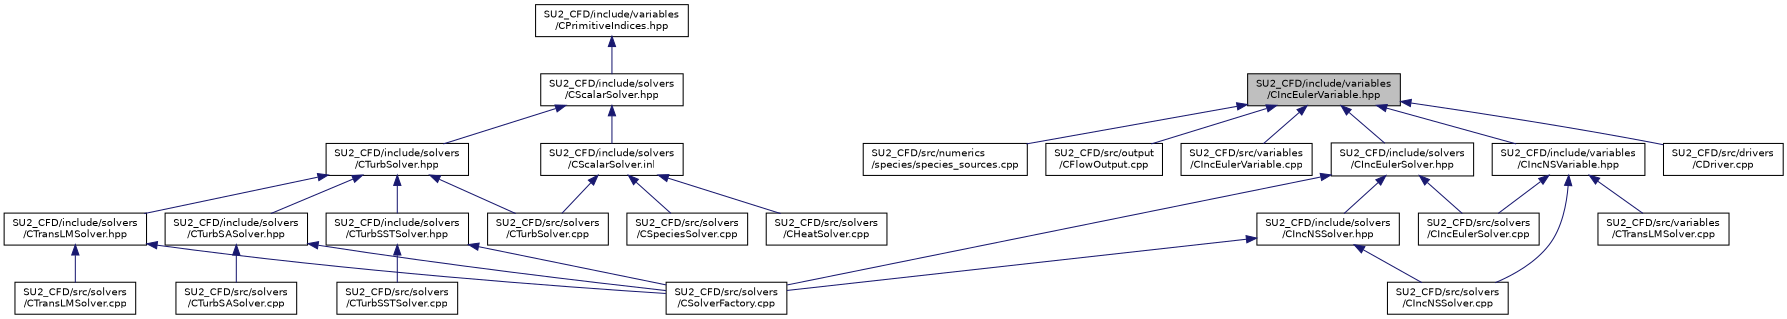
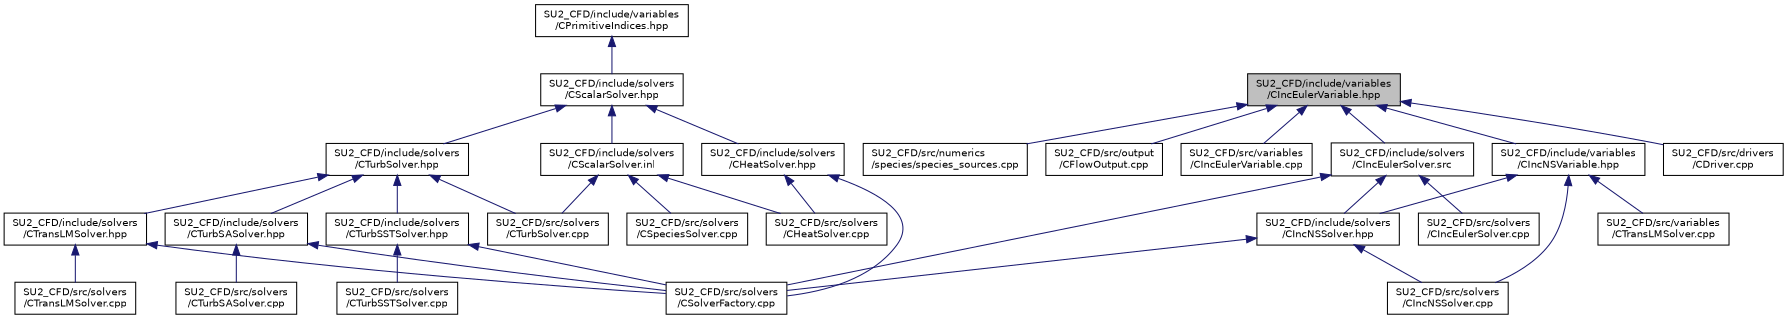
node "SU2_CFD/include/solvers /CHeatSolver.hpp": added
node "SU2_CFD/include/solvers /CIncEulerSolver.hpp": label "SU2_CFD/include/solvers /CIncEulerSolver.hpp" -> "SU2_CFD/include/solvers /CIncEulerSolver.src"
edge "SU2_CFD/src/solvers /CIncEulerSolver.cpp" -> "SU2_CFD/include/variables /CIncNSVariable.hpp": now "SU2_CFD/include/solvers /CIncNSSolver.hpp" -> "SU2_CFD/include/variables /CIncNSVariable.hpp"
